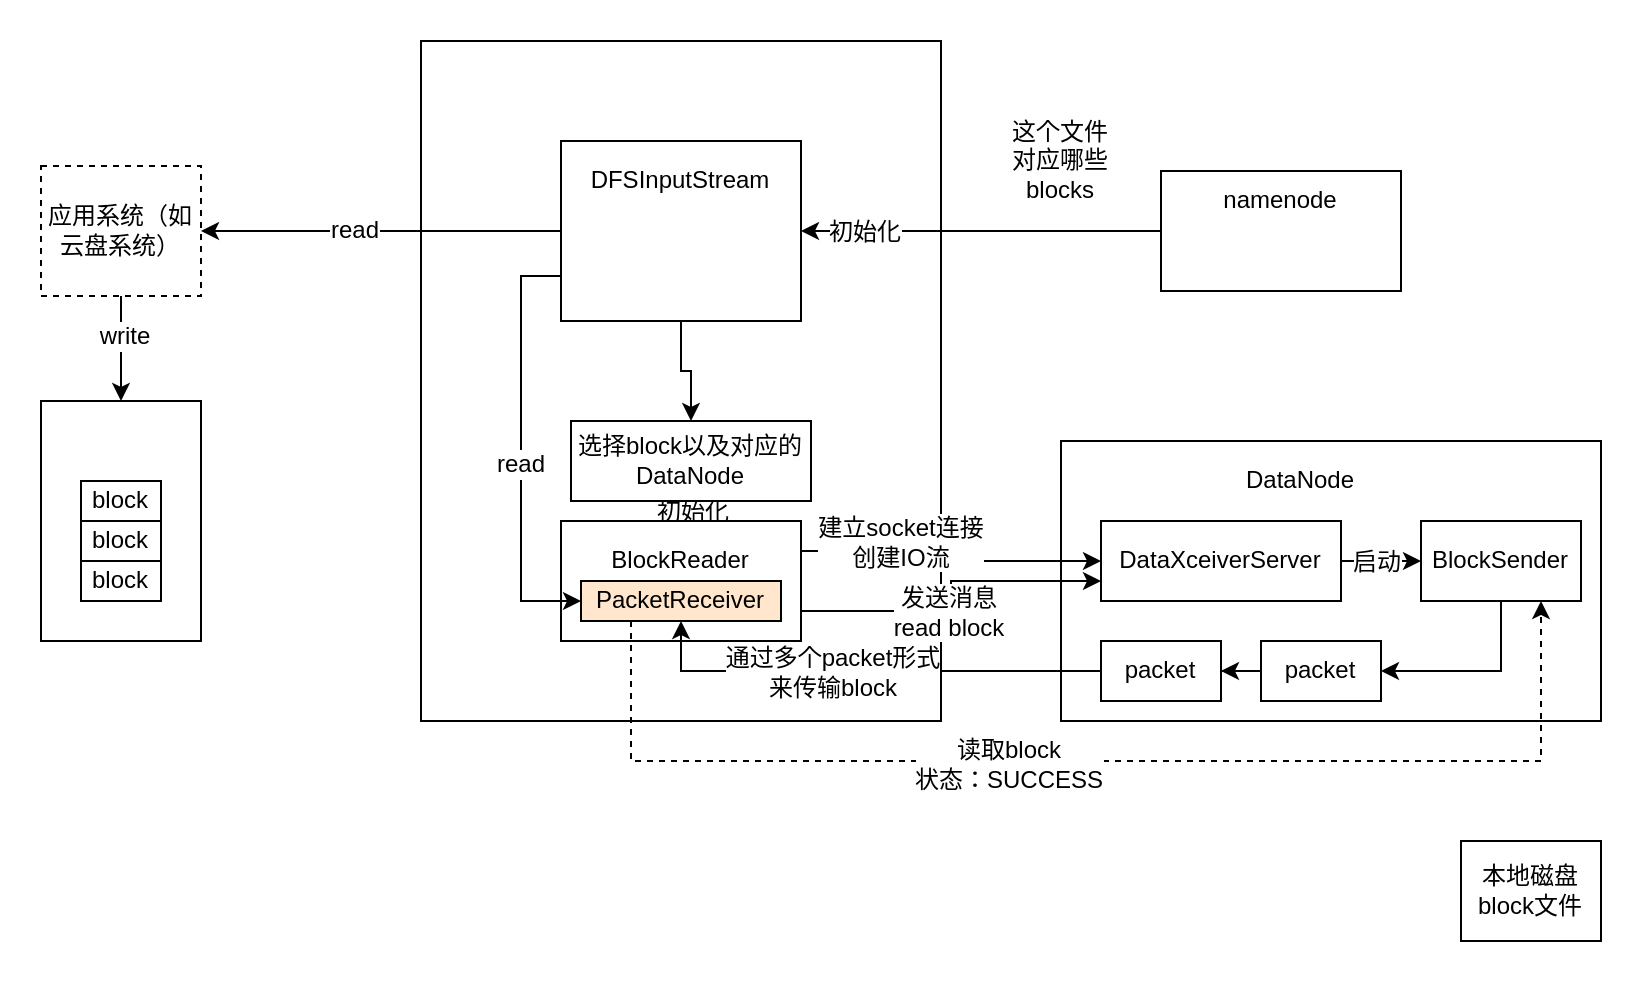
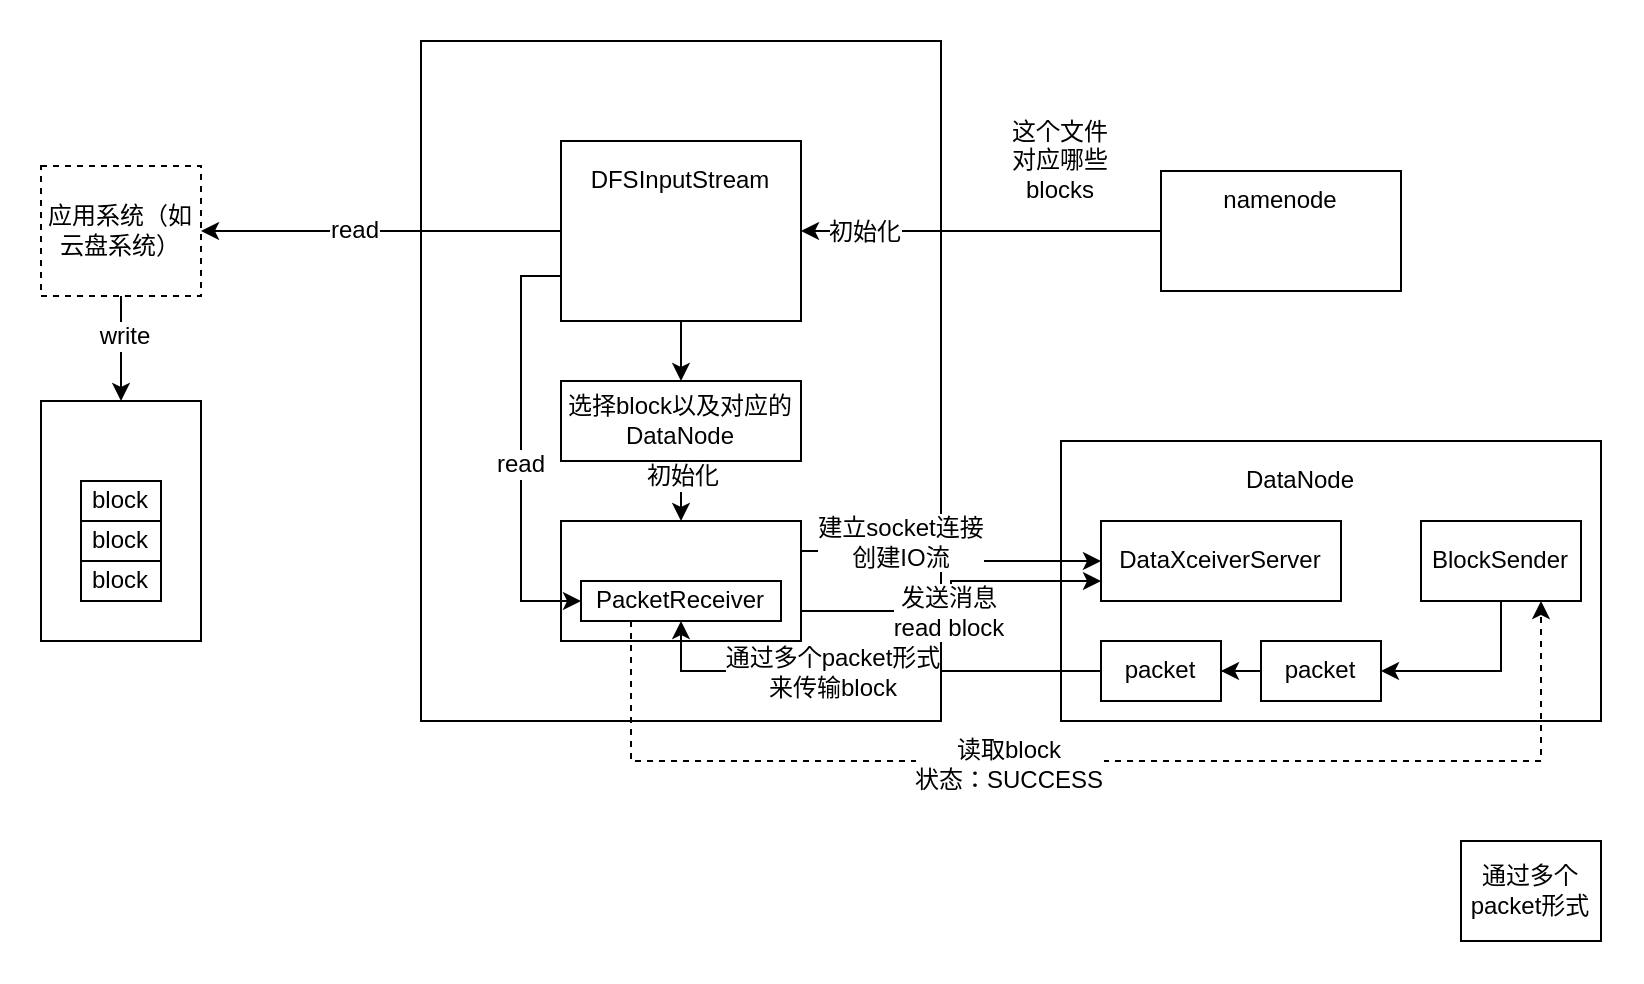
node "选择block以及对应的DataNode": moved (691, 461) -> (681, 421)
node "BlockReader": removed
edge "DataXceiverServer" -> "BlockSender": removed, label "启动"
node "PacketReceiver": fillcolor #ffe6cc -> #ffffff
node "本地磁盘block文件": label "本地磁盘block文件" -> "通过多个packet形式"
